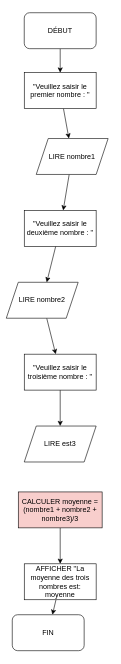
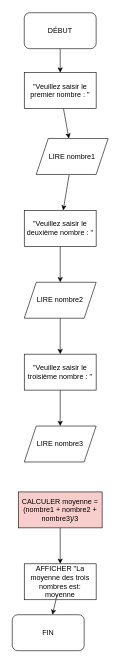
node "LIRE nombre2": moved (42, 300) -> (60, 300)
node "LIRE est3": label "LIRE est3" -> "LIRE nombre3"
